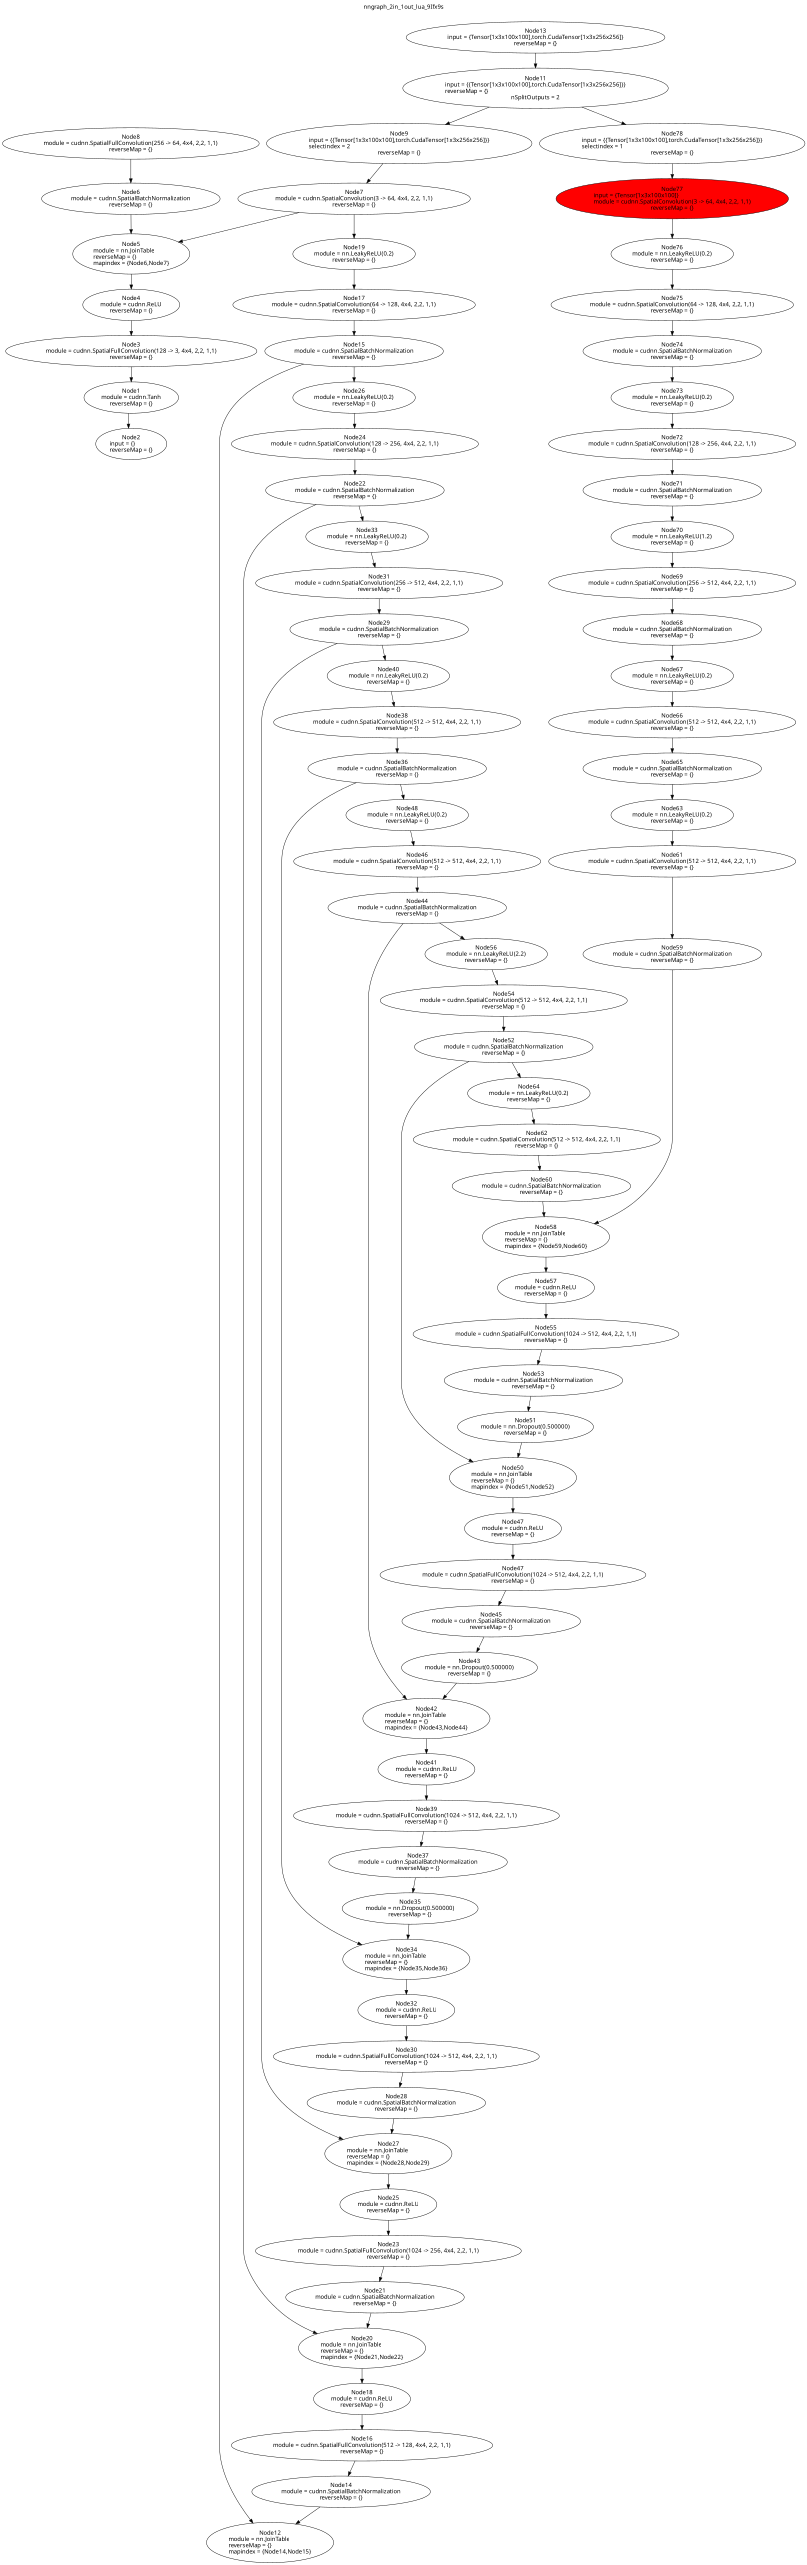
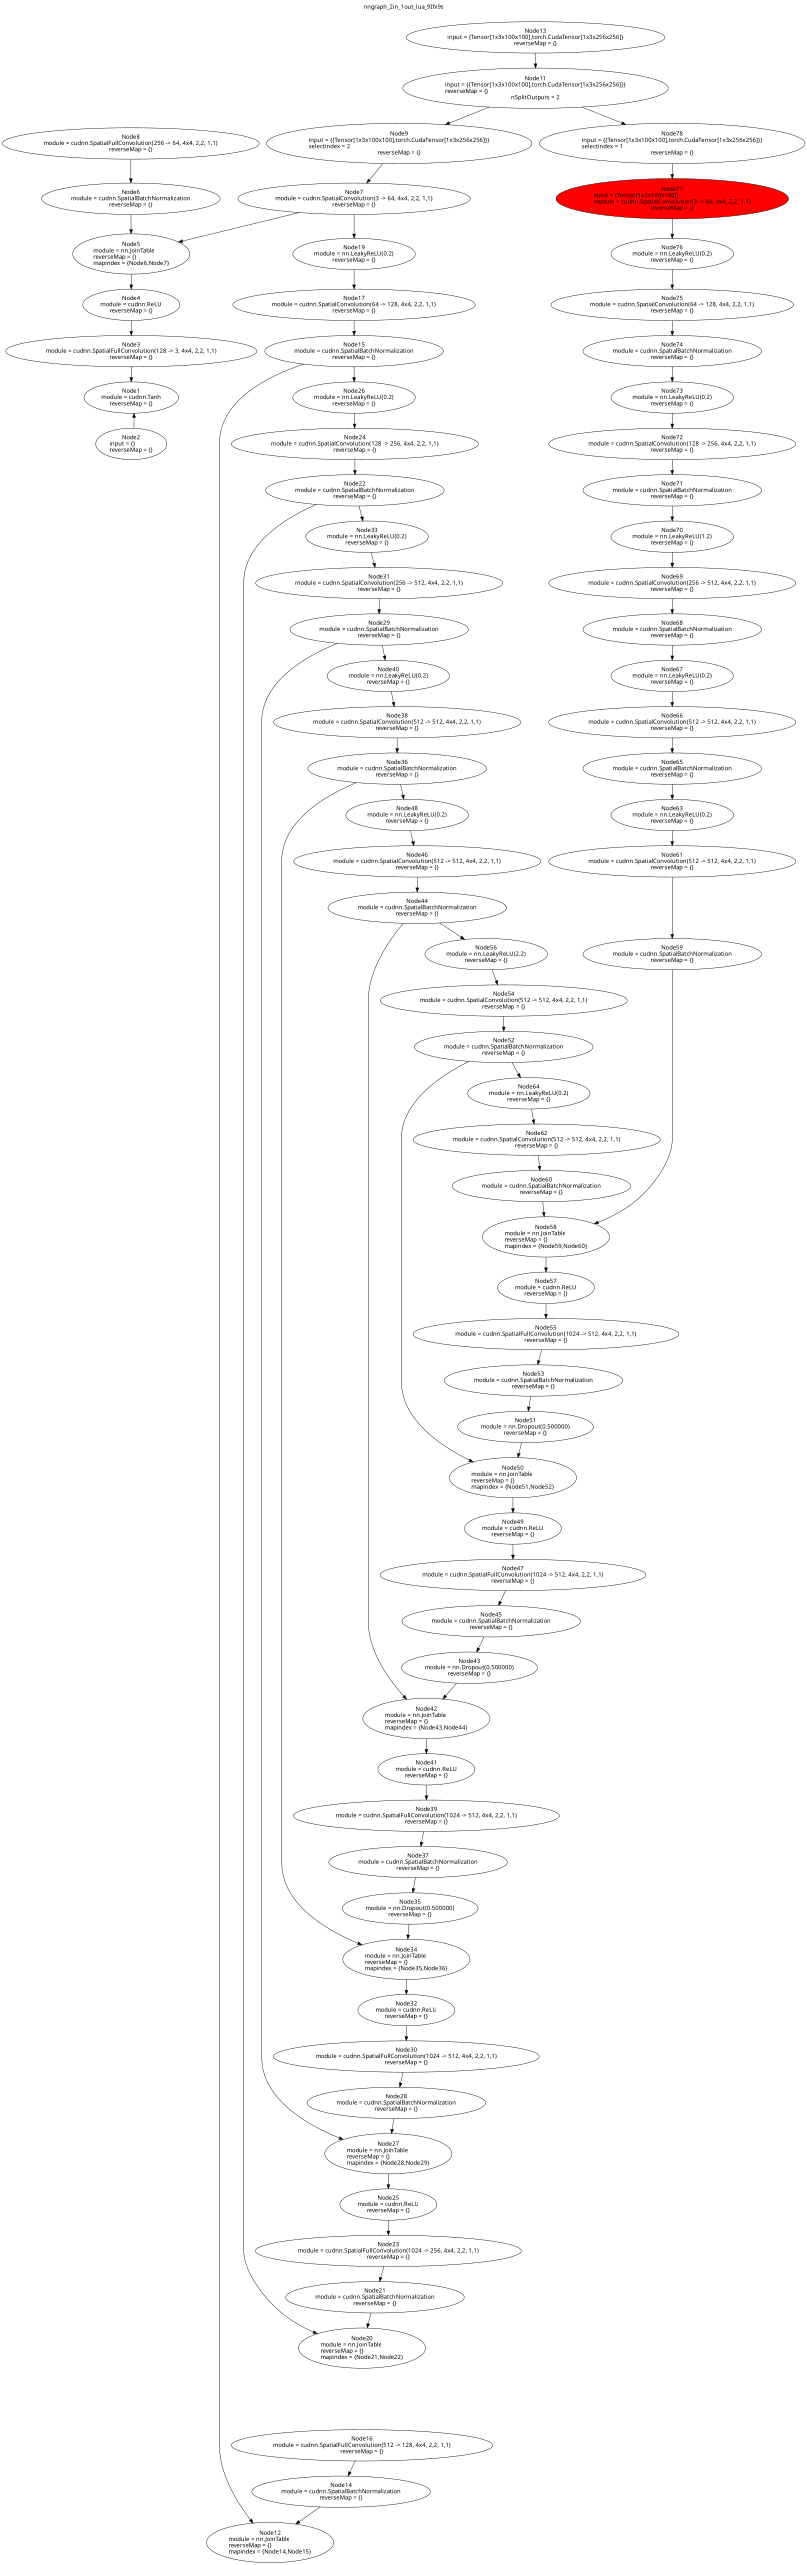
edge "Node1 module = cudnn.Tanh reverseMap = {}" -> "Node2 input = {} reverseMap = {}": reversed
node "Node47 module = cudnn.ReLU reverseMap = {}": label "Node47 module = cudnn.ReLU reverseMap = {}" -> "Node49 module = cudnn.ReLU reverseMap = {}"
node "Node18 module = cudnn.ReLU reverseMap = {}": removed
